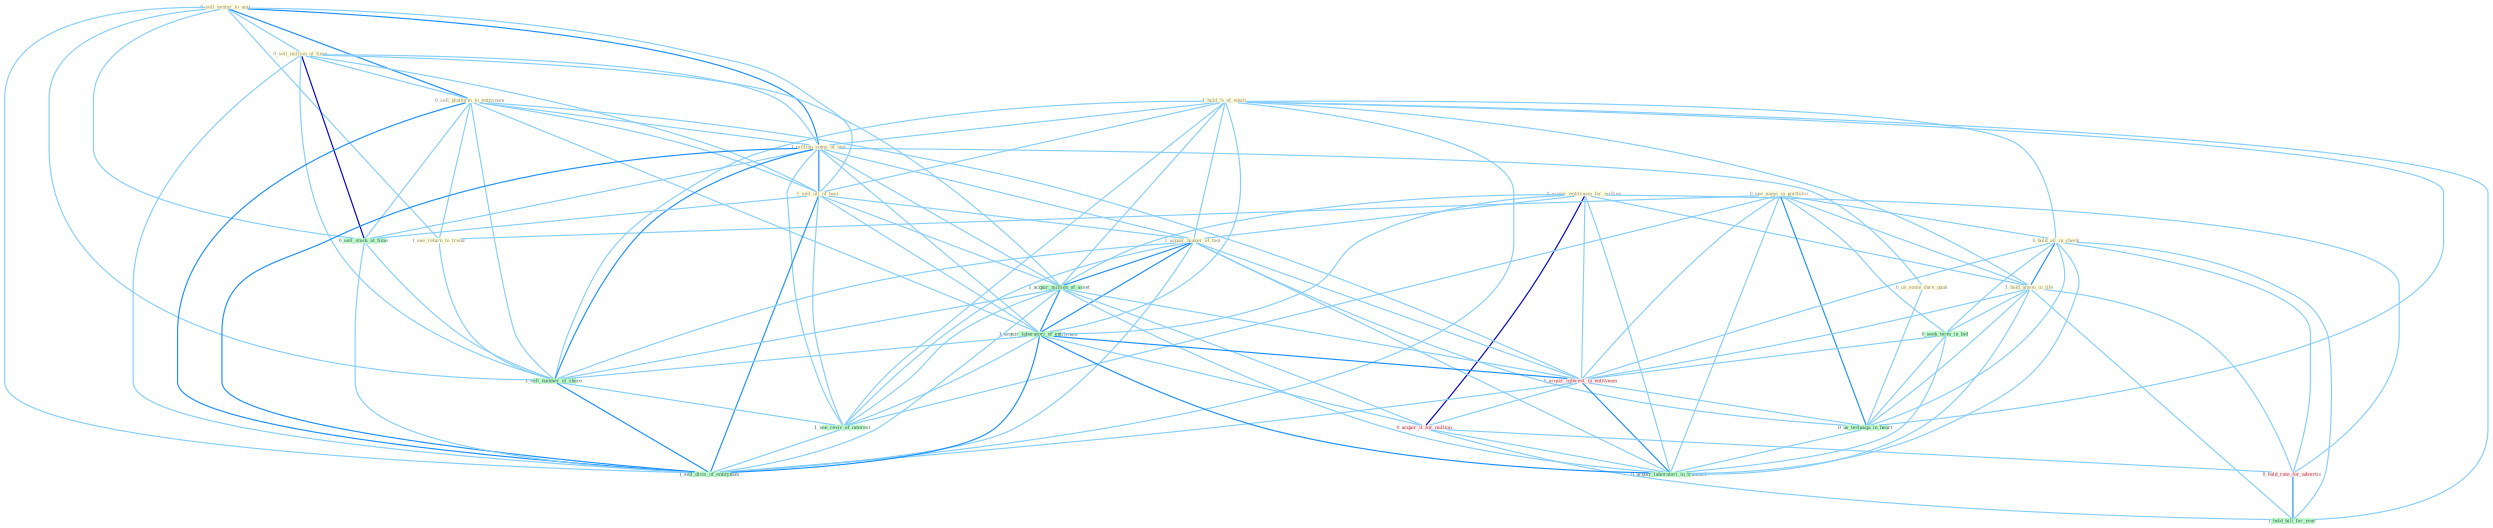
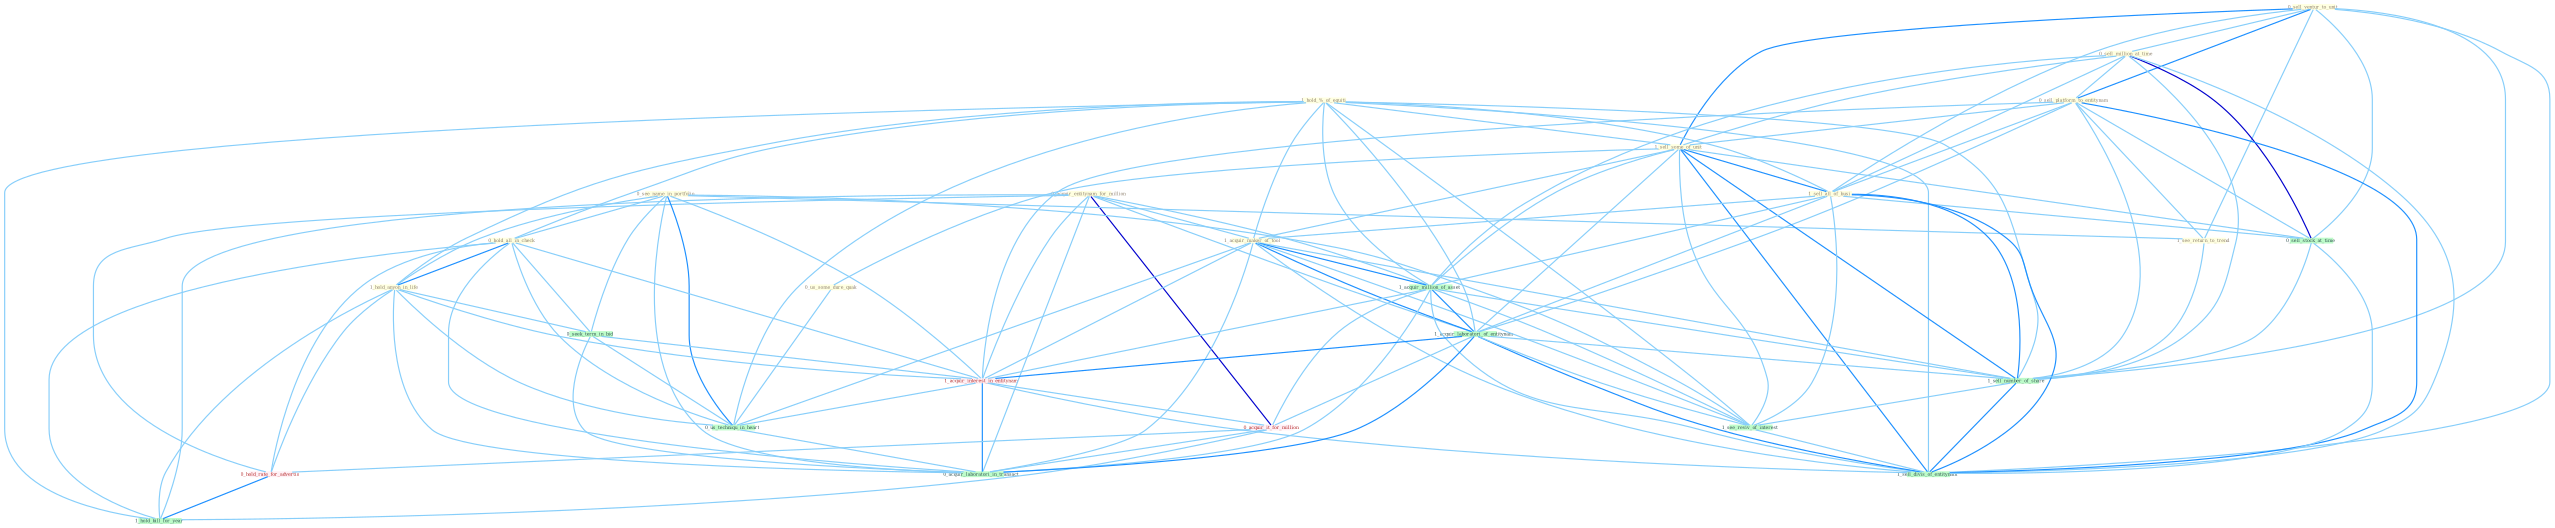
node "1_million_some_of_unit": label "1_million_some_of_unit" -> "1_sell_some_of_unit"
edge "0_acquir_entitynam_for_million" -- "1_hold_anyon_in_life": now "0_acquir_entitynam_for_million" -- "1_hold_bill_for_year"
edge "1_sell_all_of_busi" -- "1_sell_number_of_share": added
